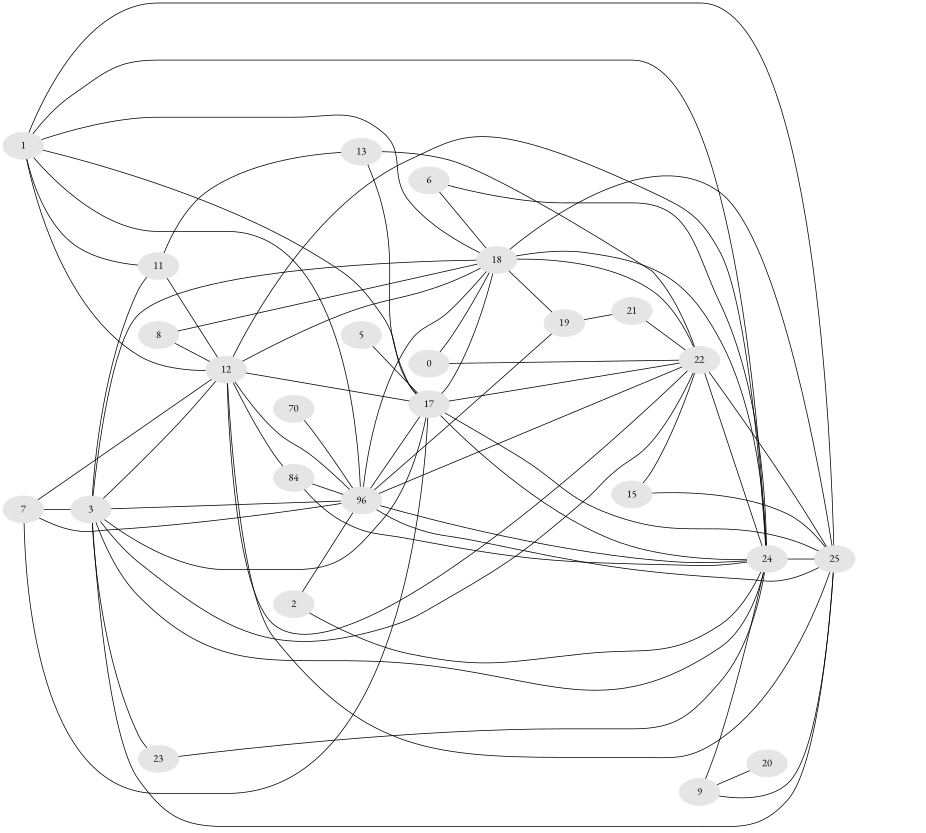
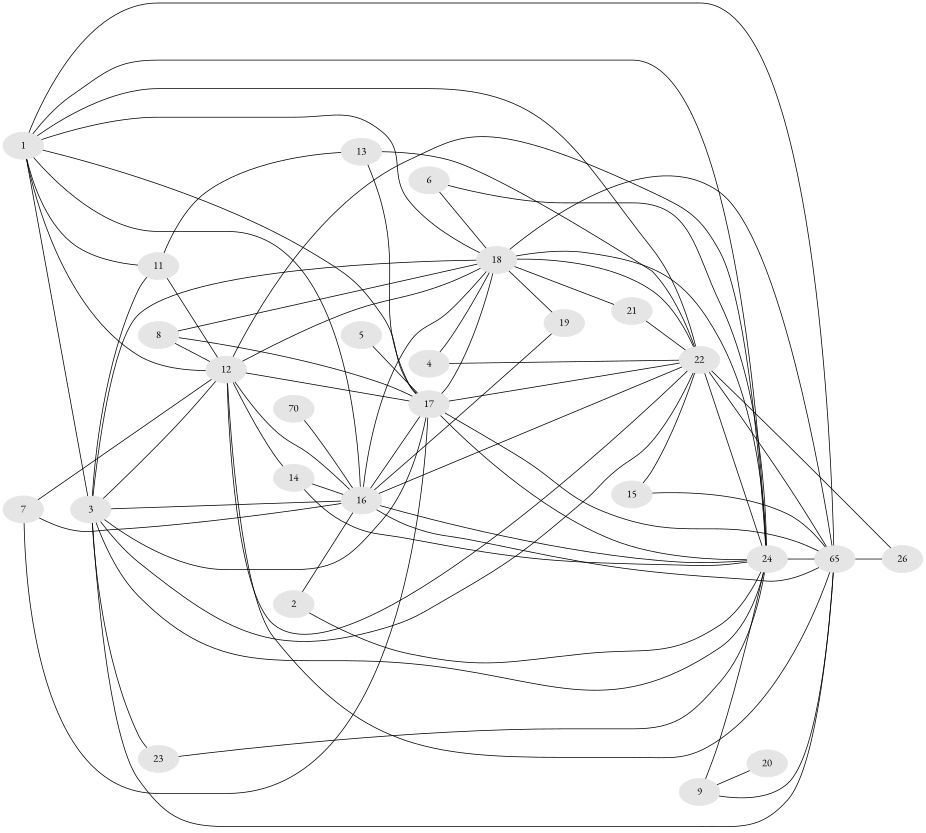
edge "1" -- "22": added
edge "21" -- "19": now "21" -- "18"
edge "8" -- "17": added
node "0": label "0" -> "4"
node "84": label "84" -> "14"
node "96": label "96" -> "16"
edge "7" -- "3": now "1" -- "3"
node "25": label "25" -> "65"
node "26": added
